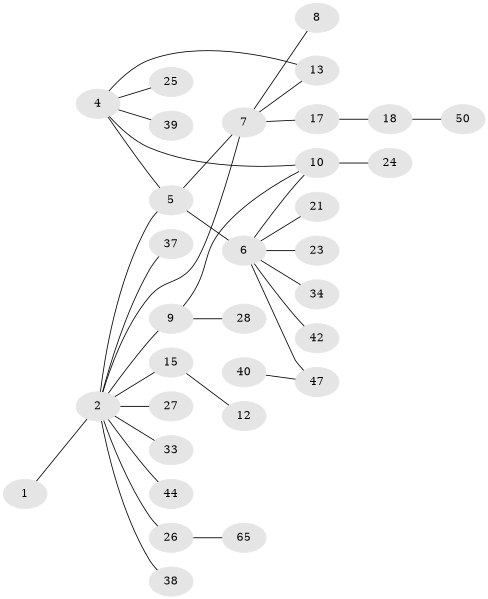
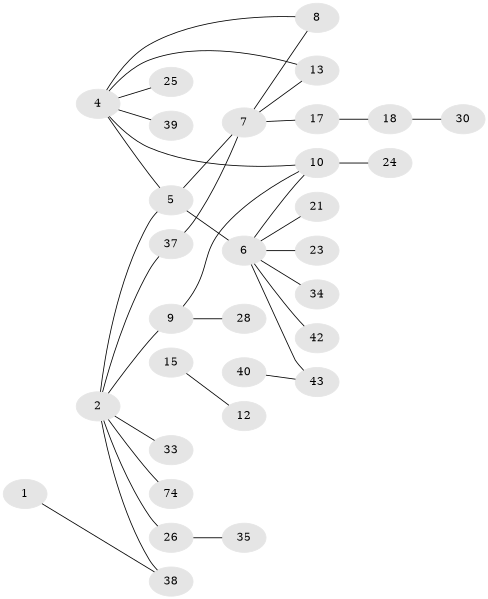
edge "8" -- "4": added
node "50": label "50" -> "30"
edge "7" -- "2": now "7" -- "37"
node "47": label "47" -> "43"
edge "15" -- "2": removed
node "27": removed
edge "2" -- "1": now "38" -- "1"
node "44": label "44" -> "74"
node "65": label "65" -> "35"
